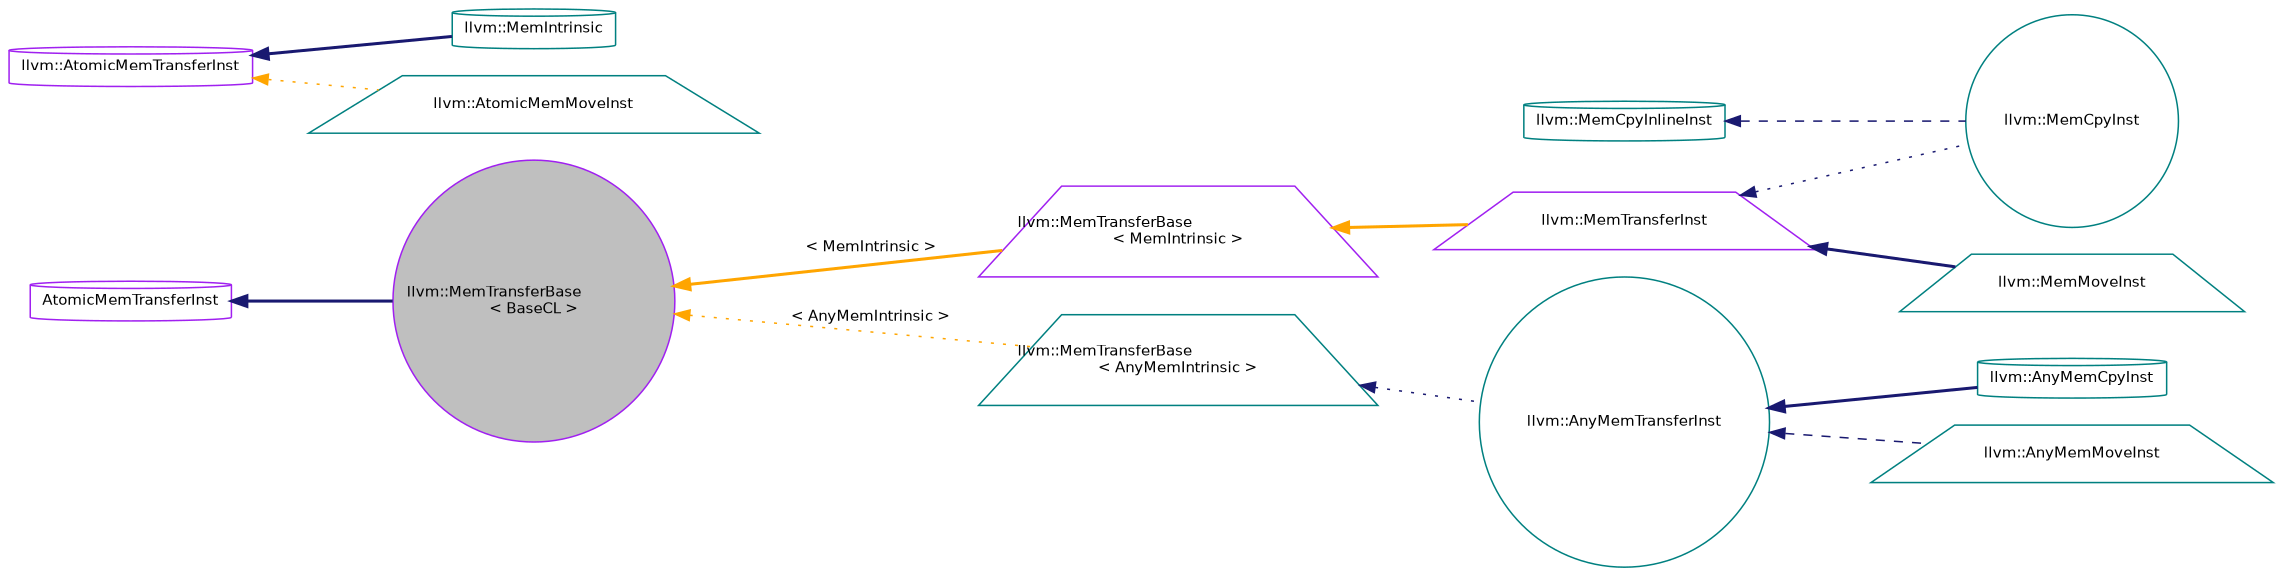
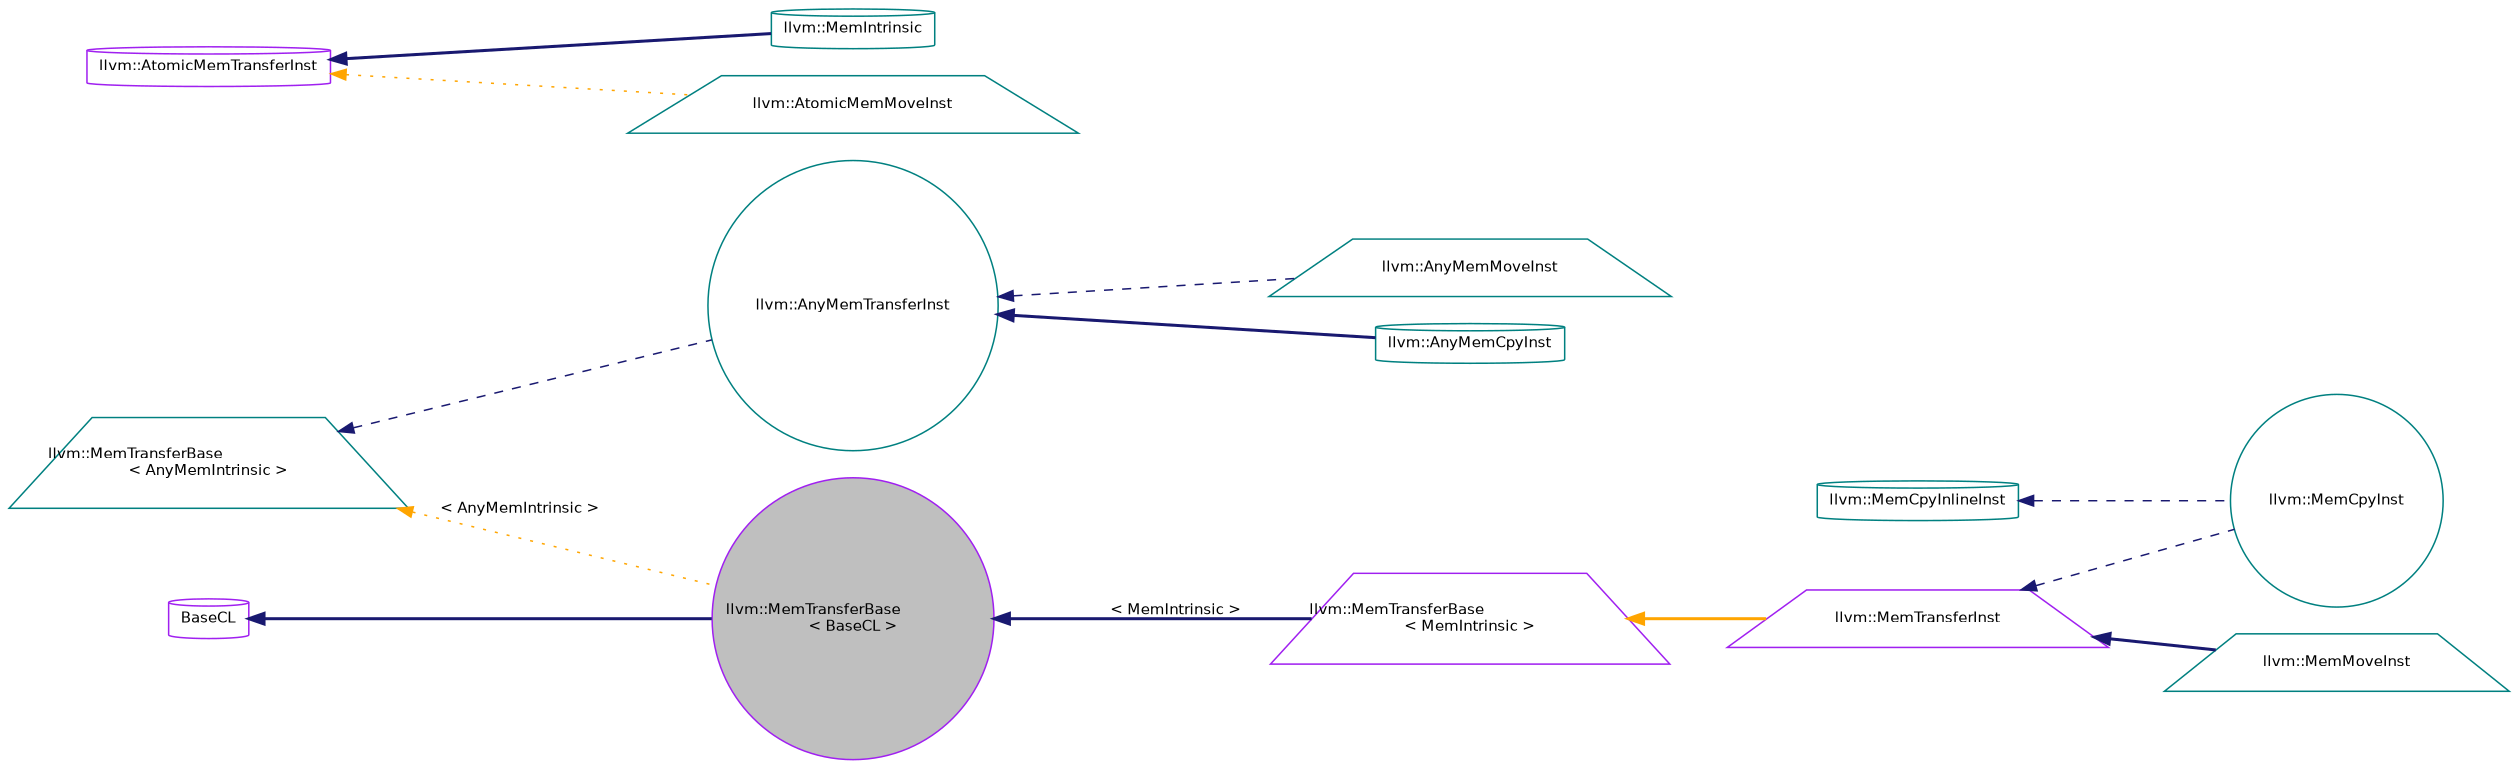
edge "llvm::MemCpyInst" -> "llvm::MemTransferInst": style dotted -> dashed
edge "llvm::MemTransferBase < MemIntrinsic >" -> "llvm::MemTransferBase < BaseCL >": color orange -> midnightblue
node "AtomicMemTransferInst": label "AtomicMemTransferInst" -> "BaseCL"
edge "llvm::MemTransferBase < AnyMemIntrinsic >" -> "llvm::MemTransferBase < BaseCL >": reversed
edge "llvm::AnyMemTransferInst" -> "llvm::MemTransferBase < AnyMemIntrinsic >": style dotted -> dashed
